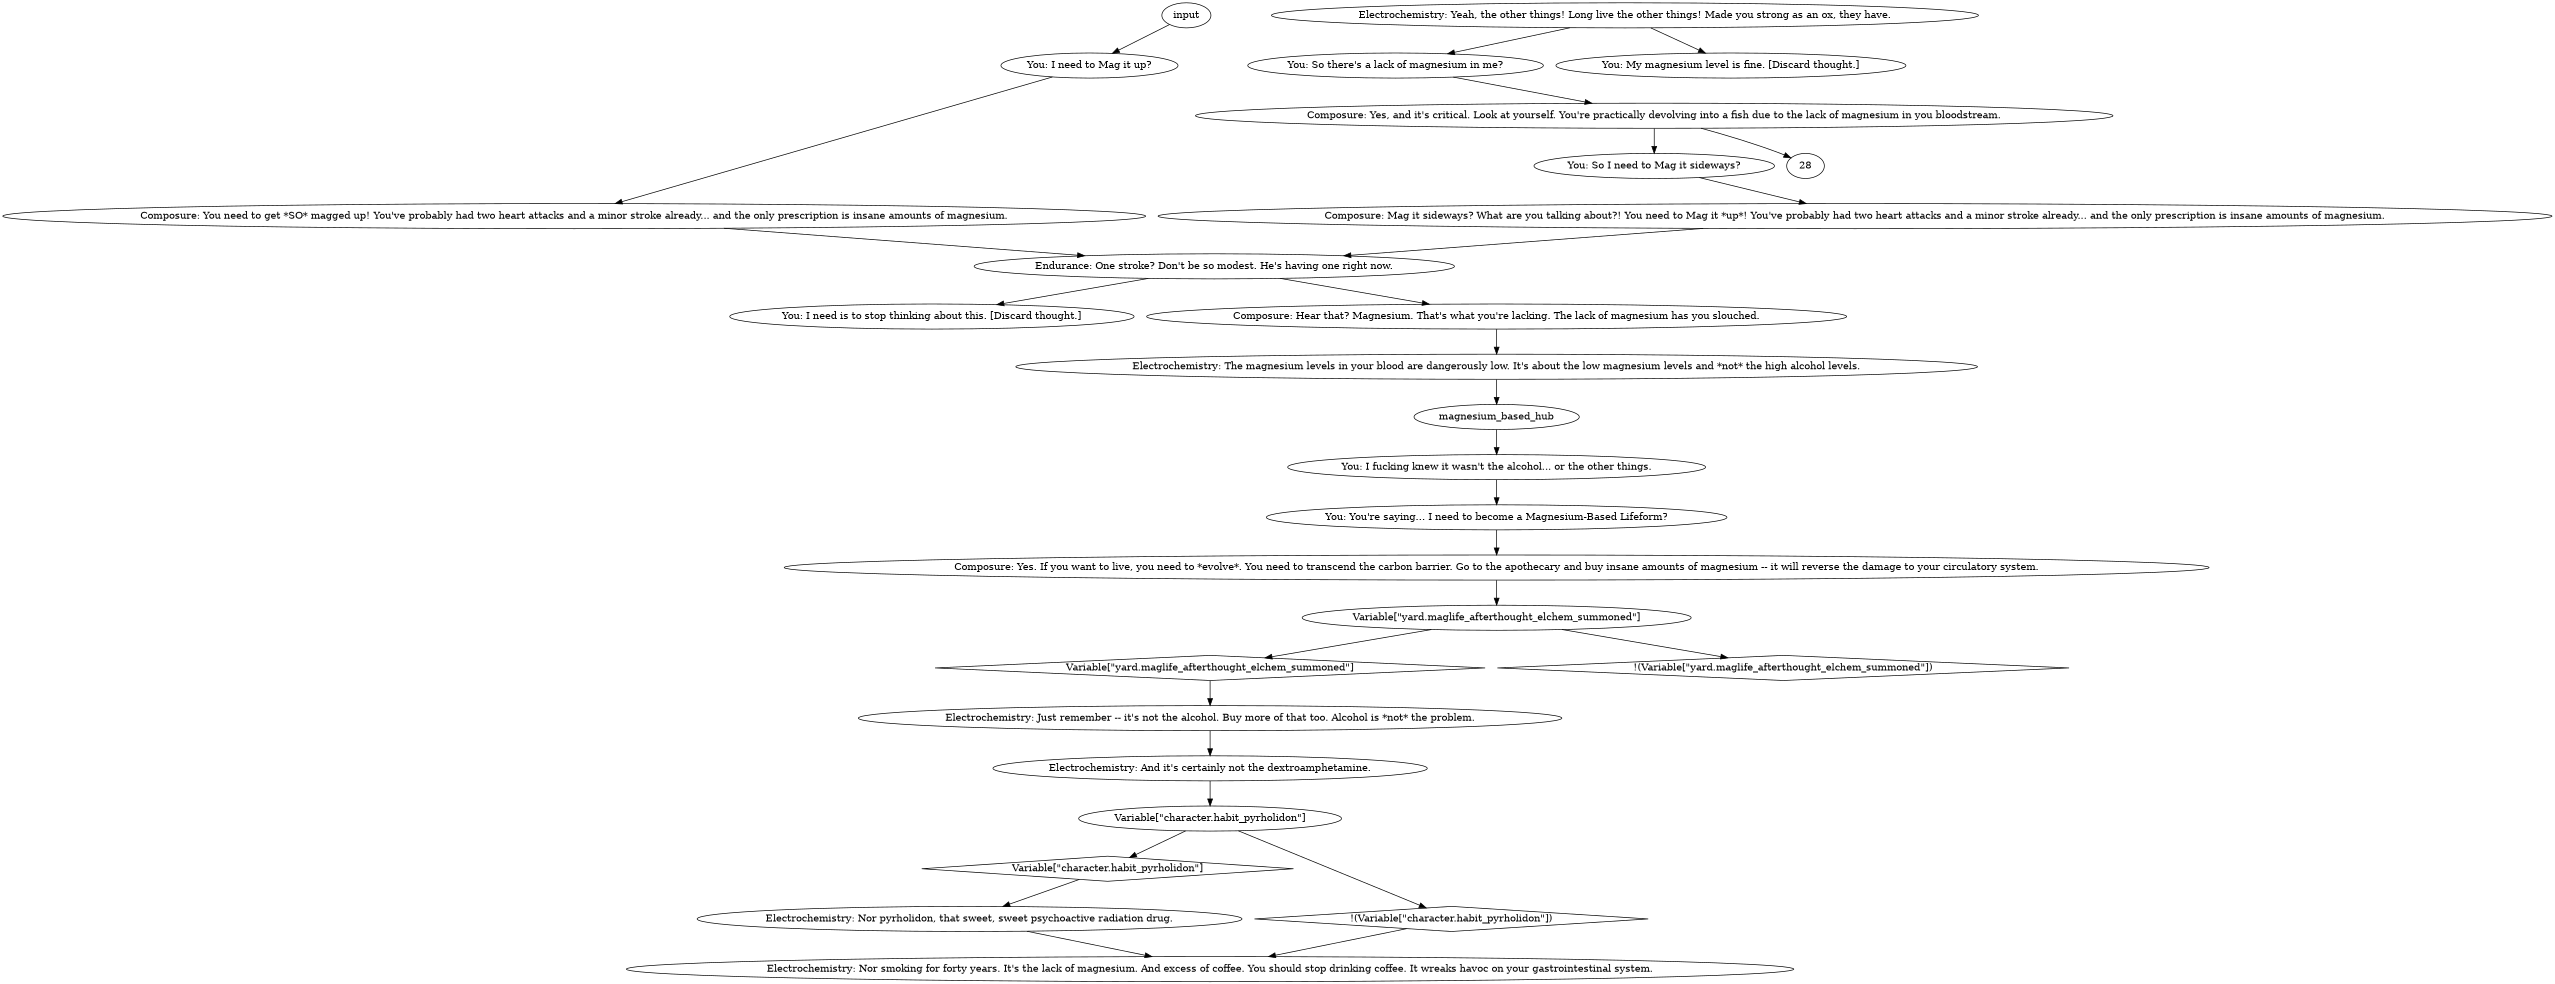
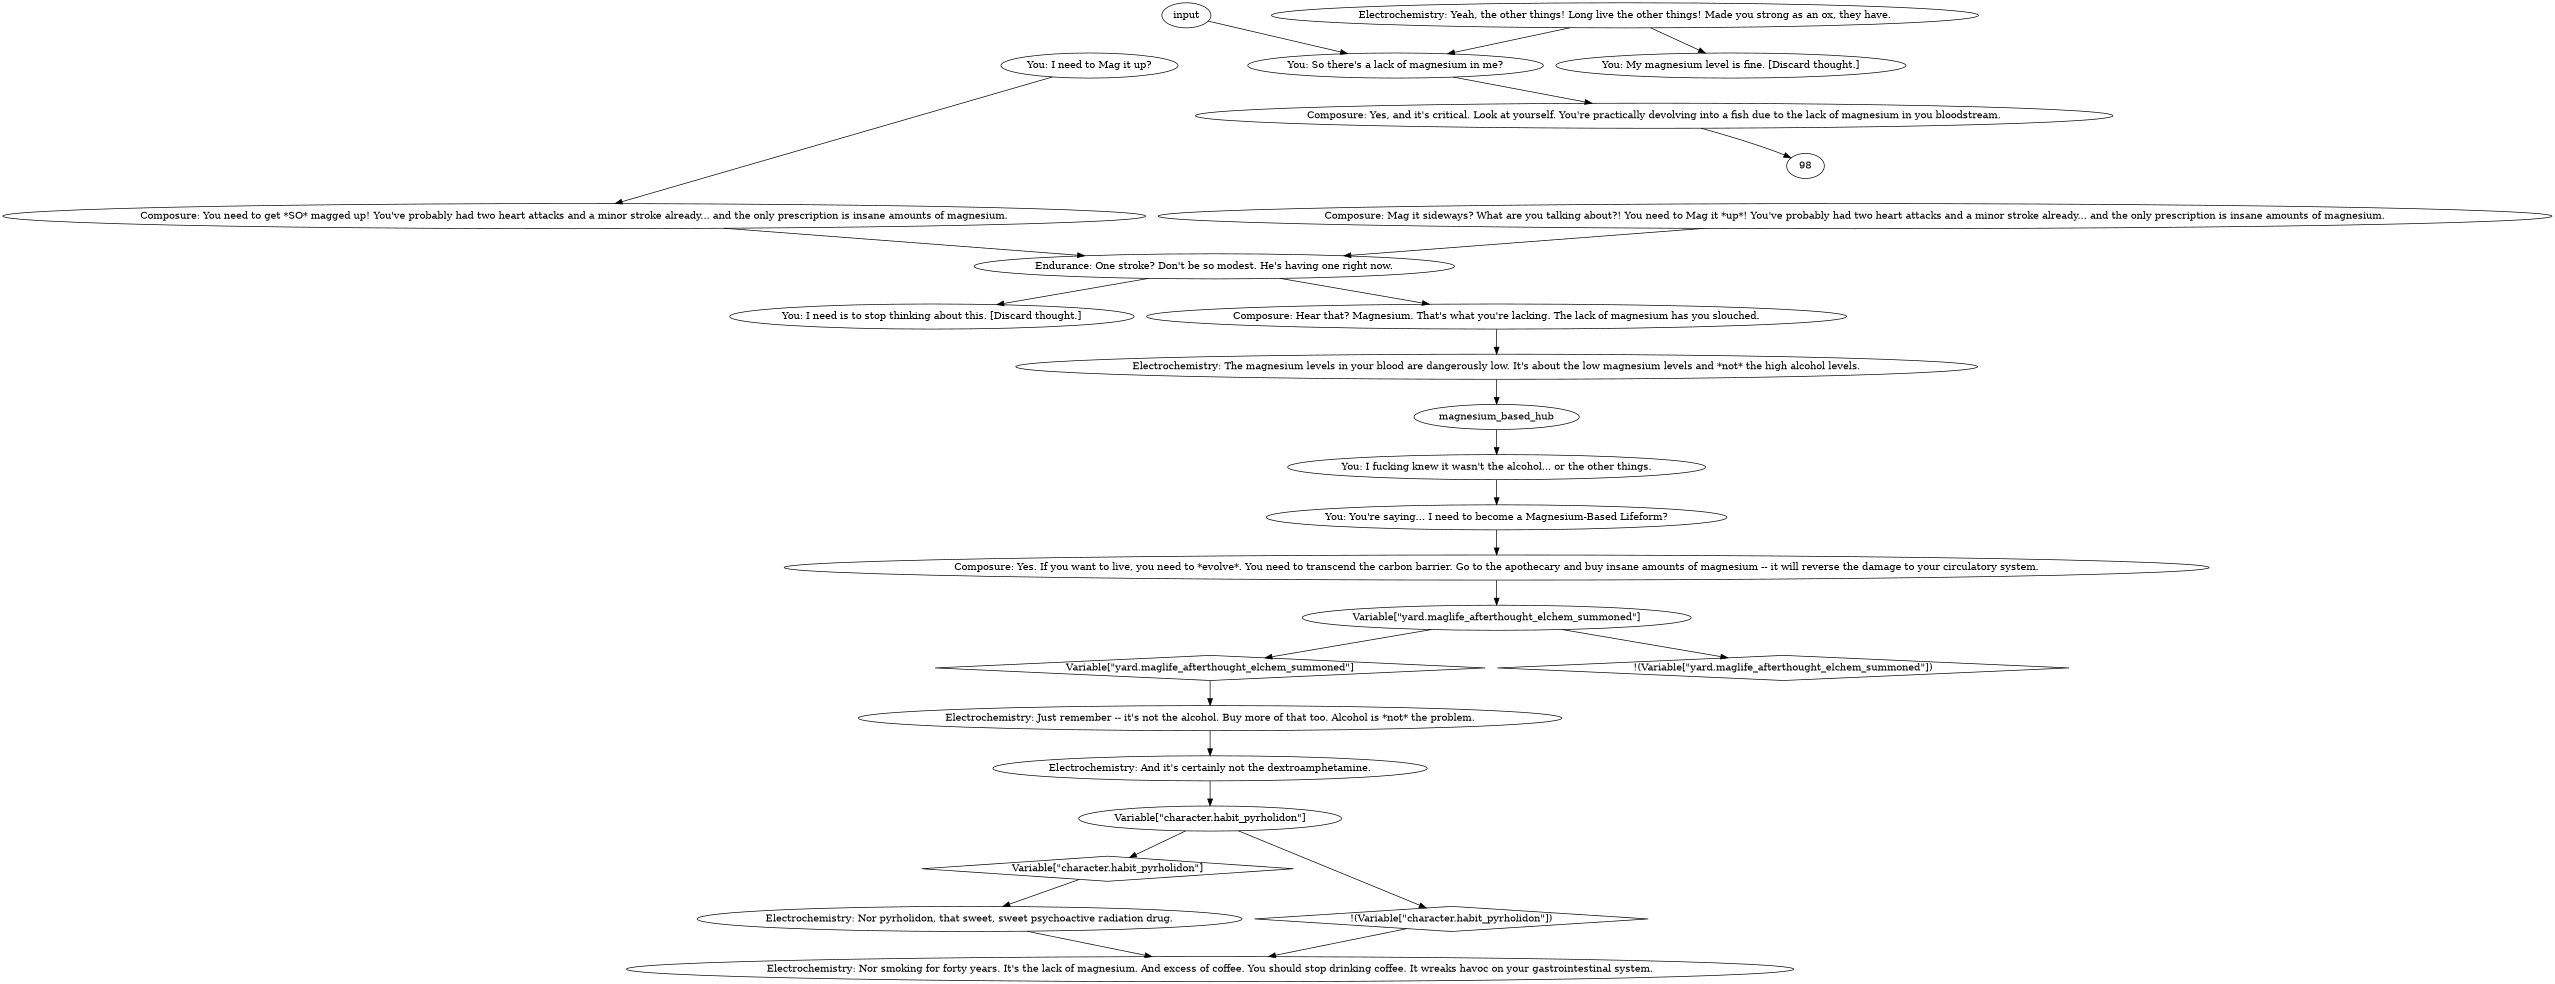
edge "input" -> "You: I need to Mag it up?": now "input" -> "You: So there's a lack of magnesium in me?"
node "You: So I need to Mag it sideways?": removed
node "28": label "28" -> "98"
